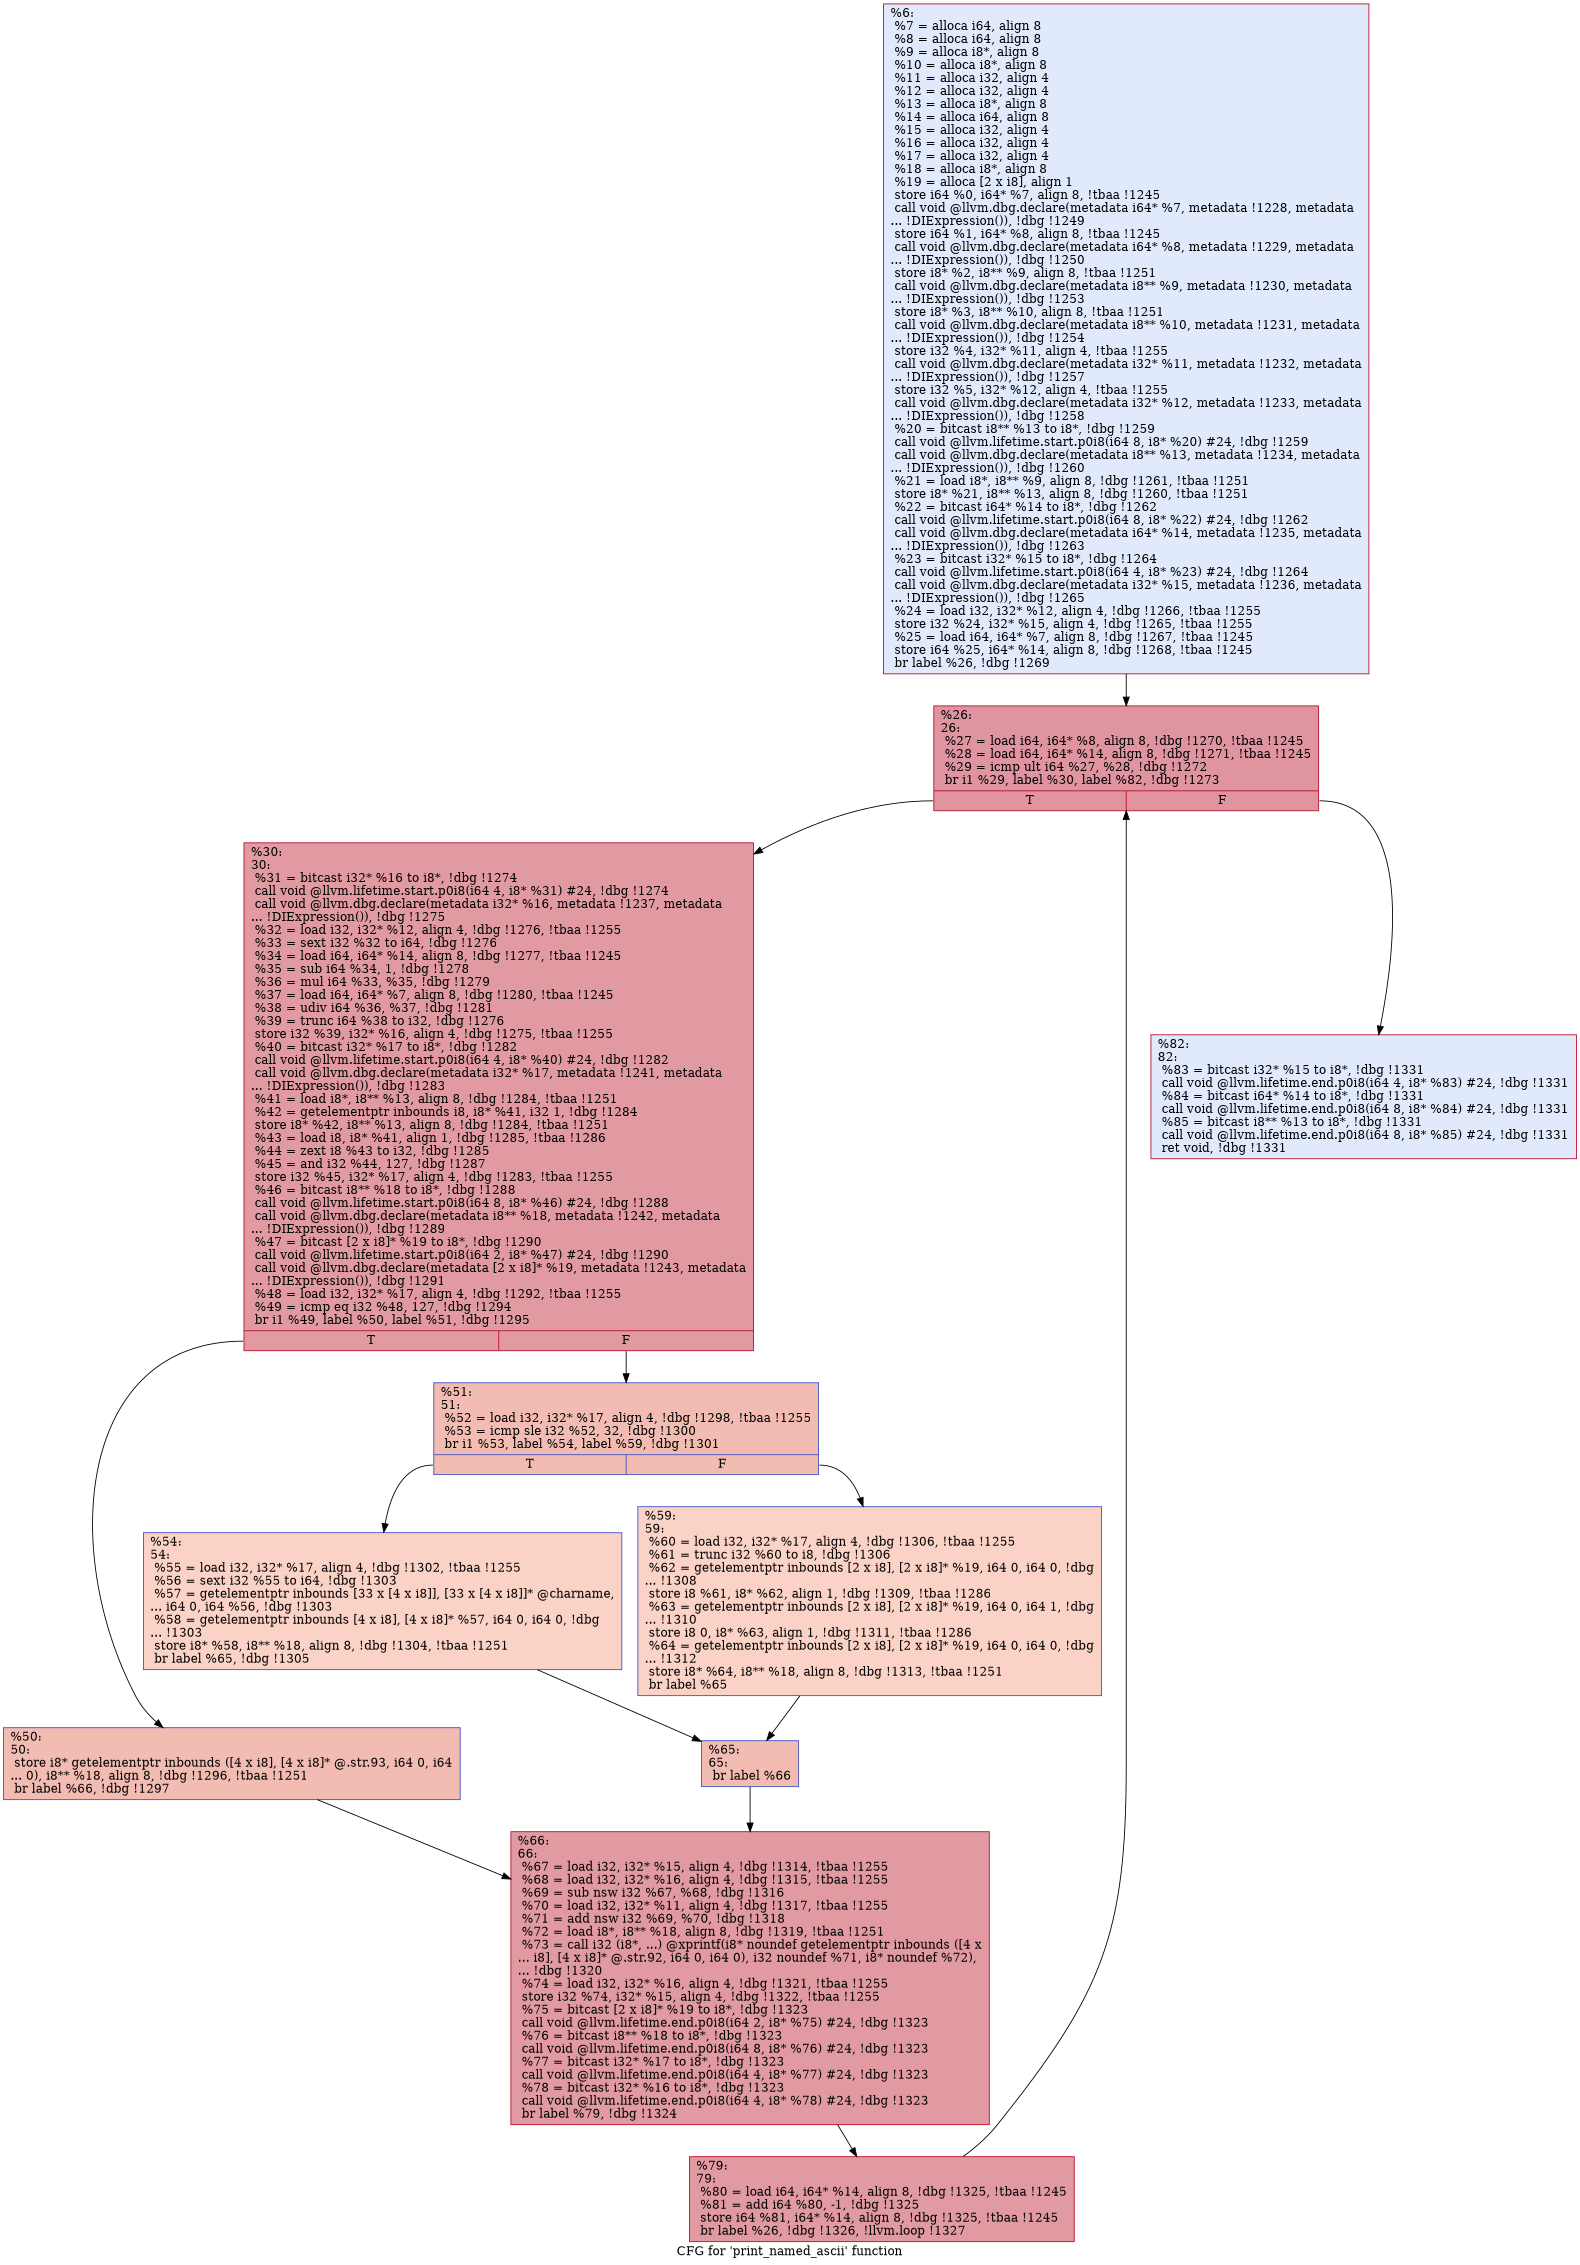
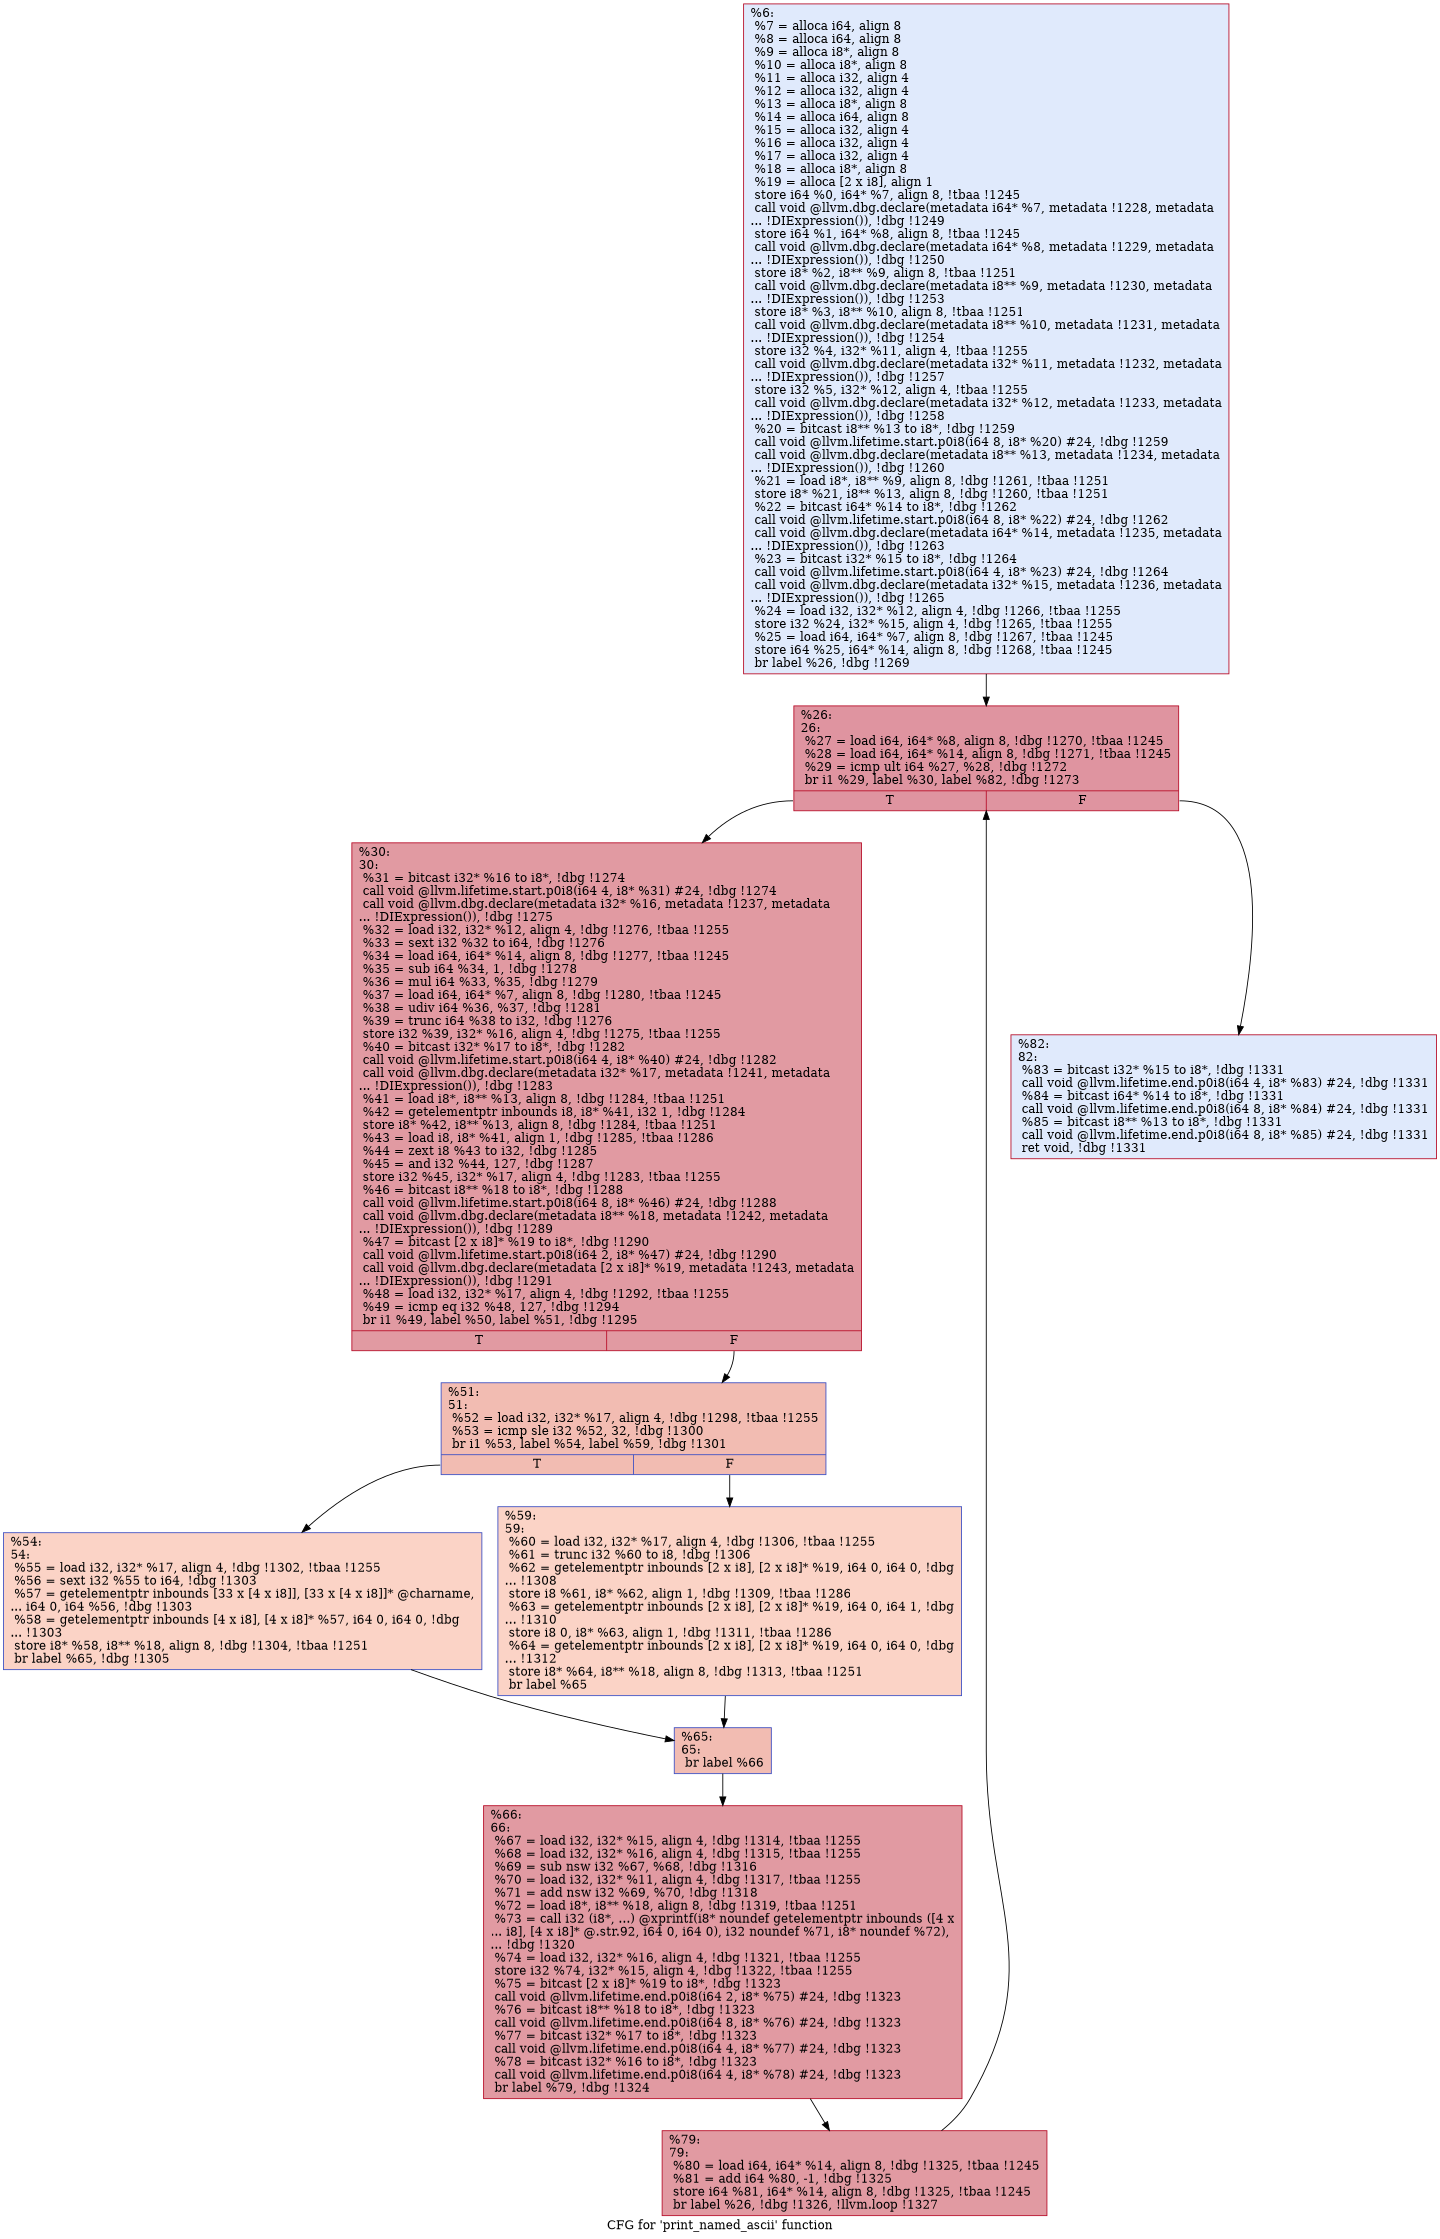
node "%50:": removed
